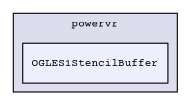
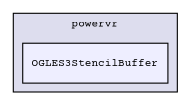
node "OGLES1StencilBuffer": label "OGLES1StencilBuffer" -> "OGLES3StencilBuffer"
